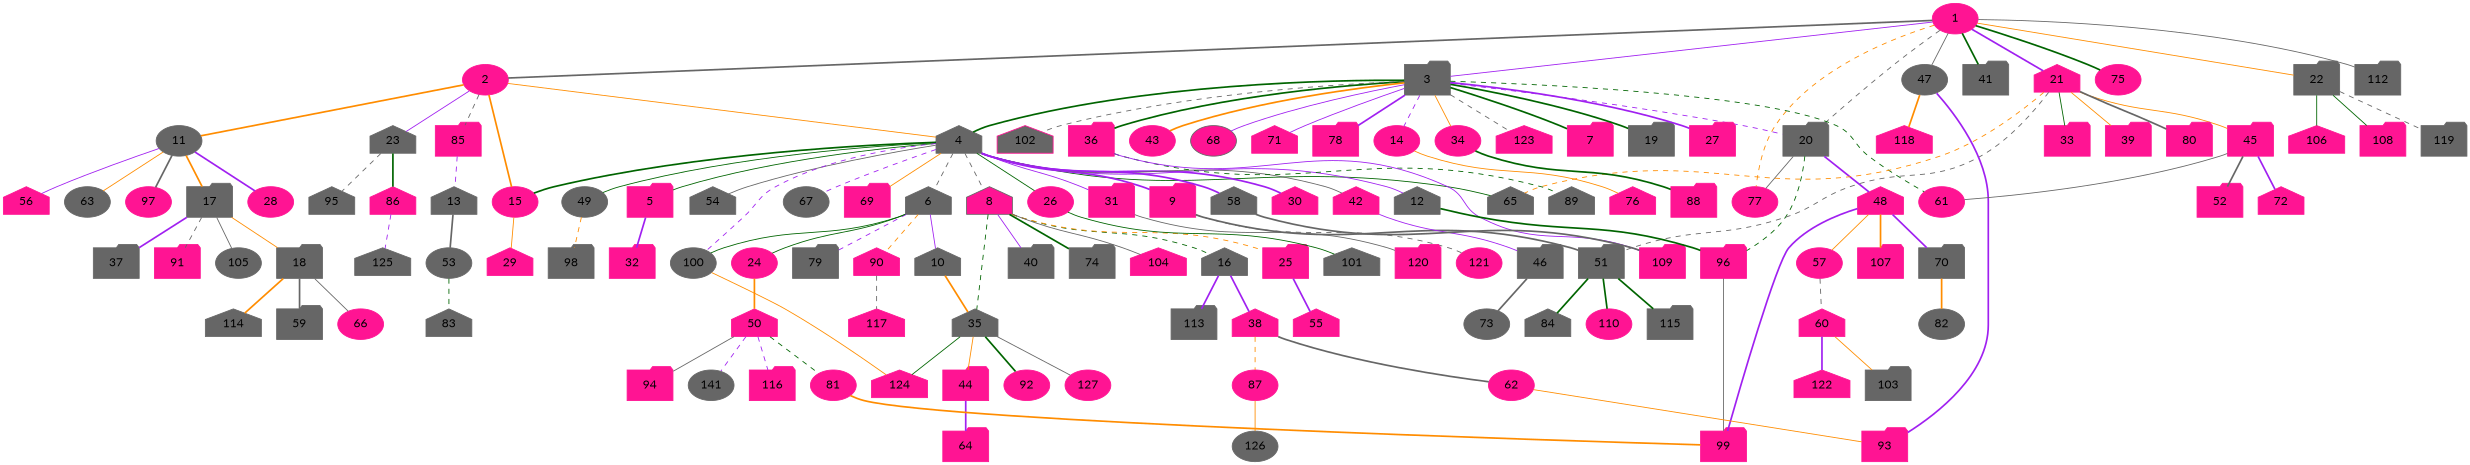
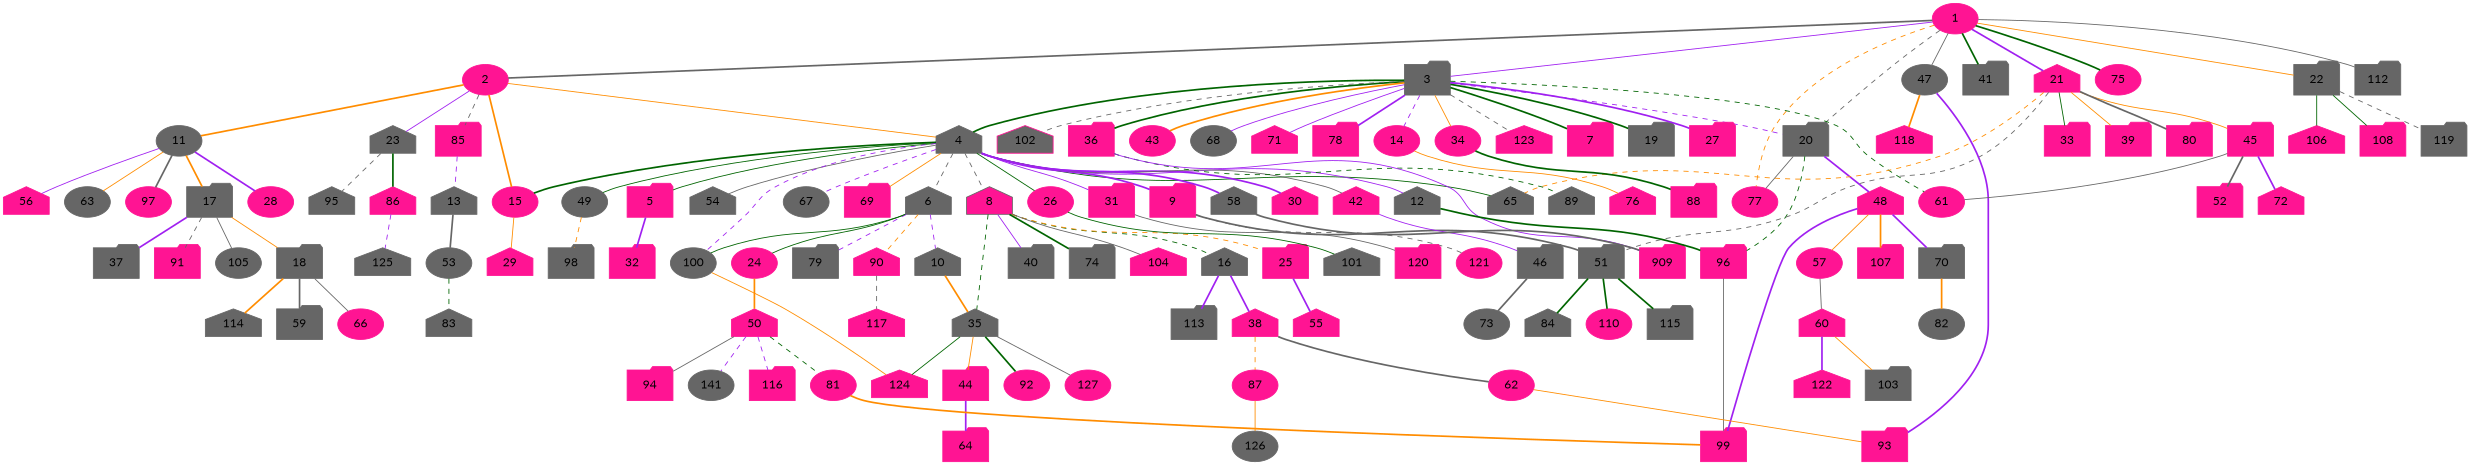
node "68": fillcolor deeppink -> gray40
edge "6" -- "10": style solid -> dashed
node "109": label "109" -> "909"
edge "57" -- "60": style dashed -> solid
